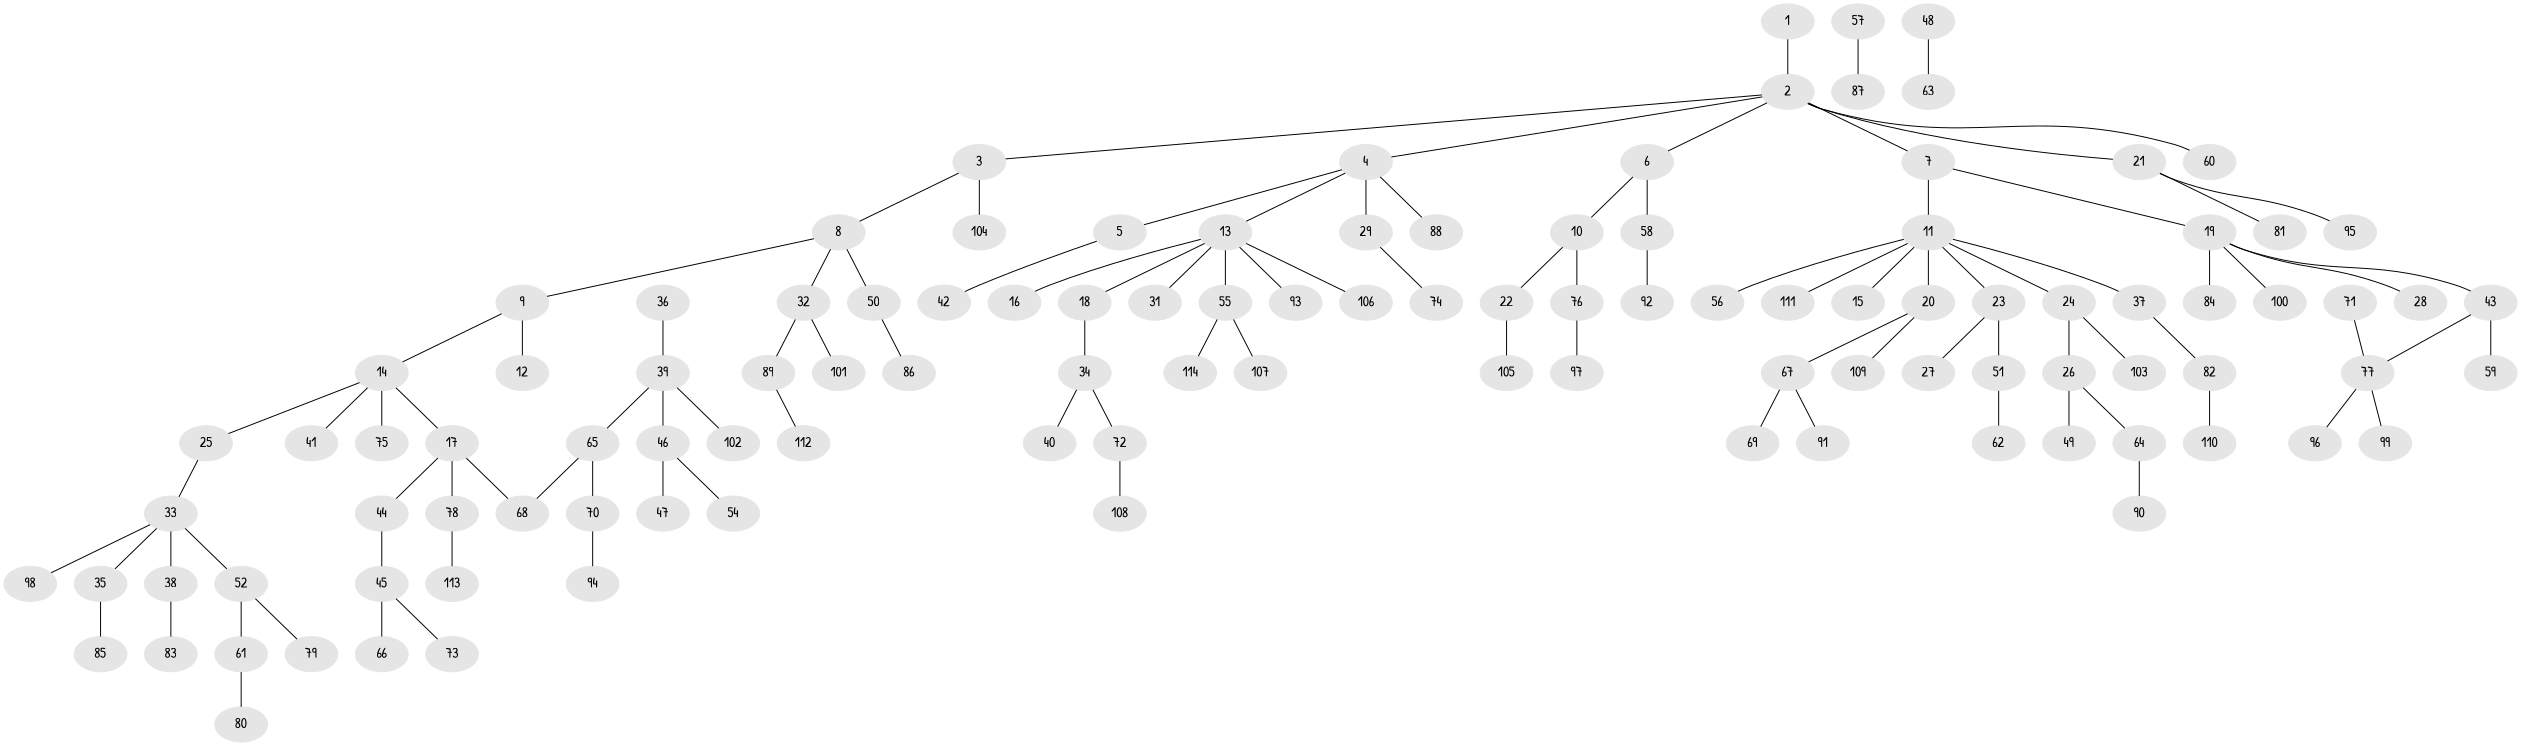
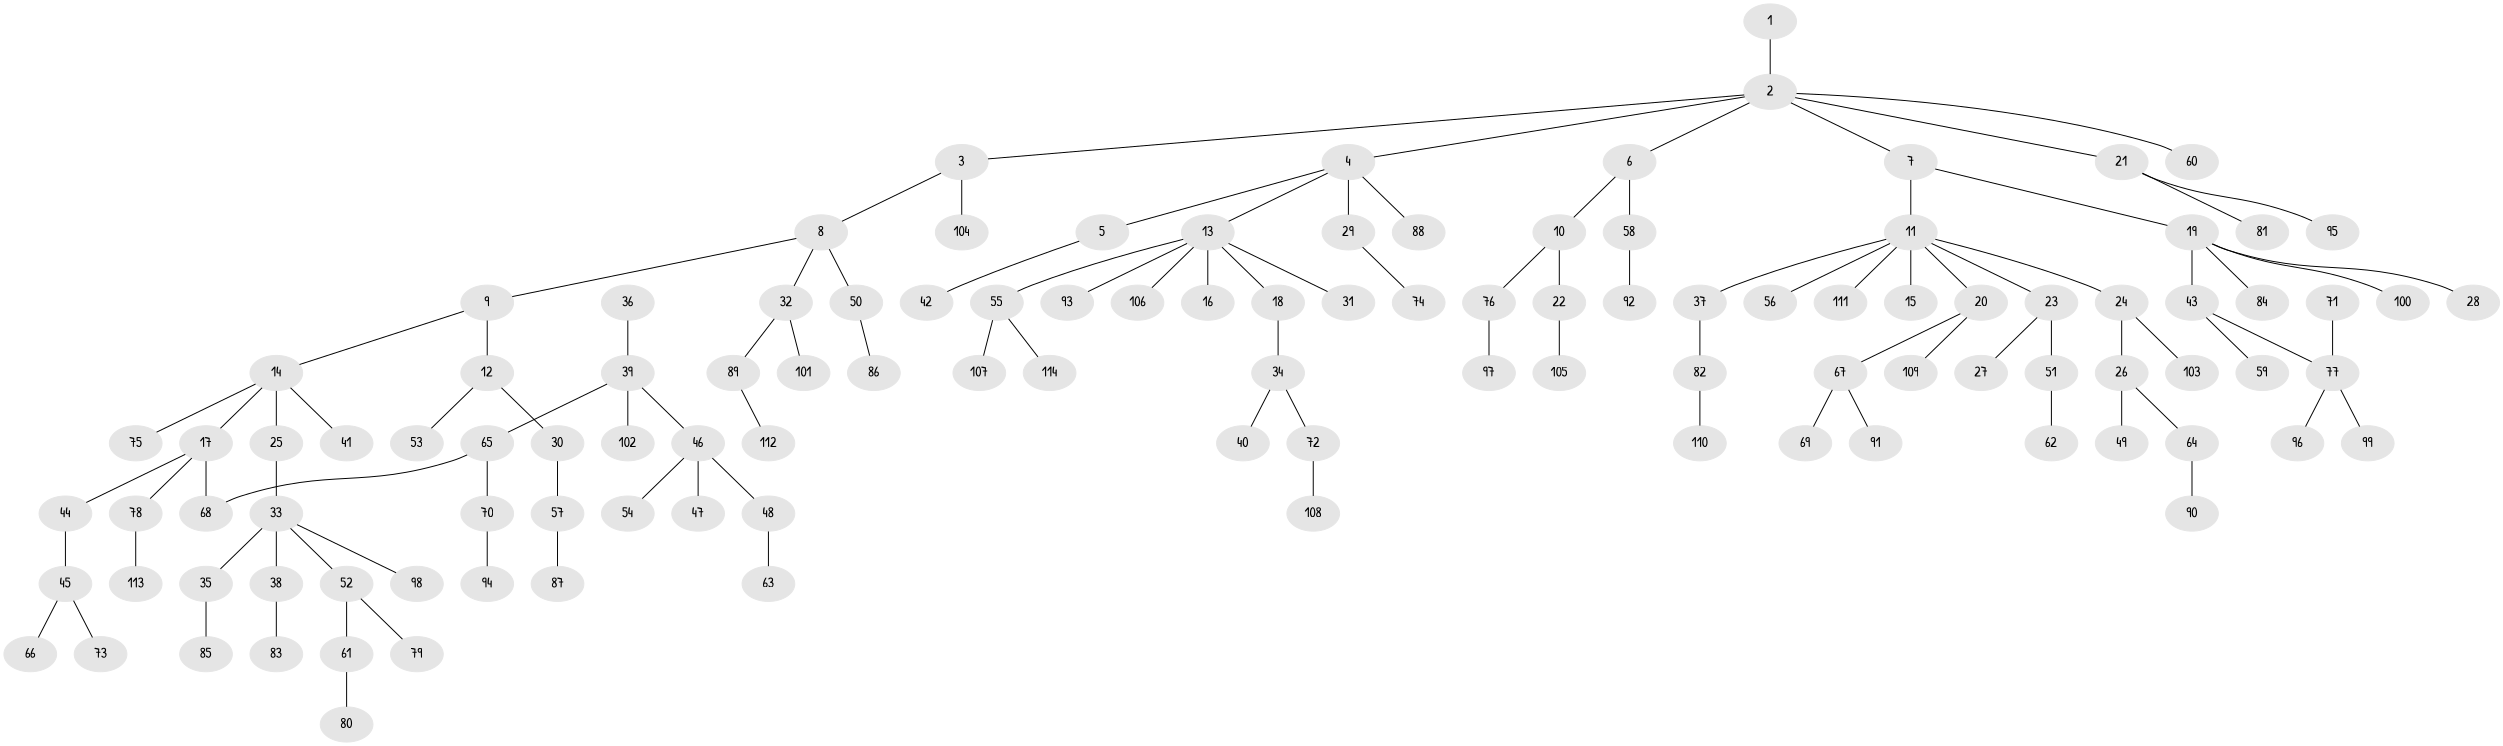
node "53": added
node "30": added
edge "46" -- "48": added
